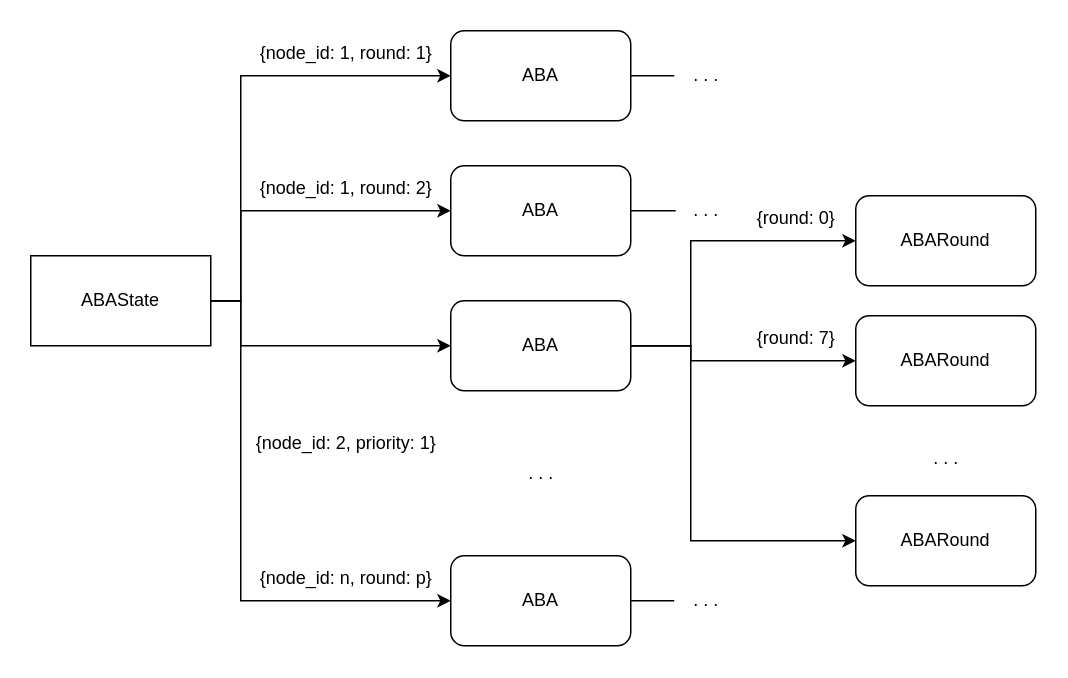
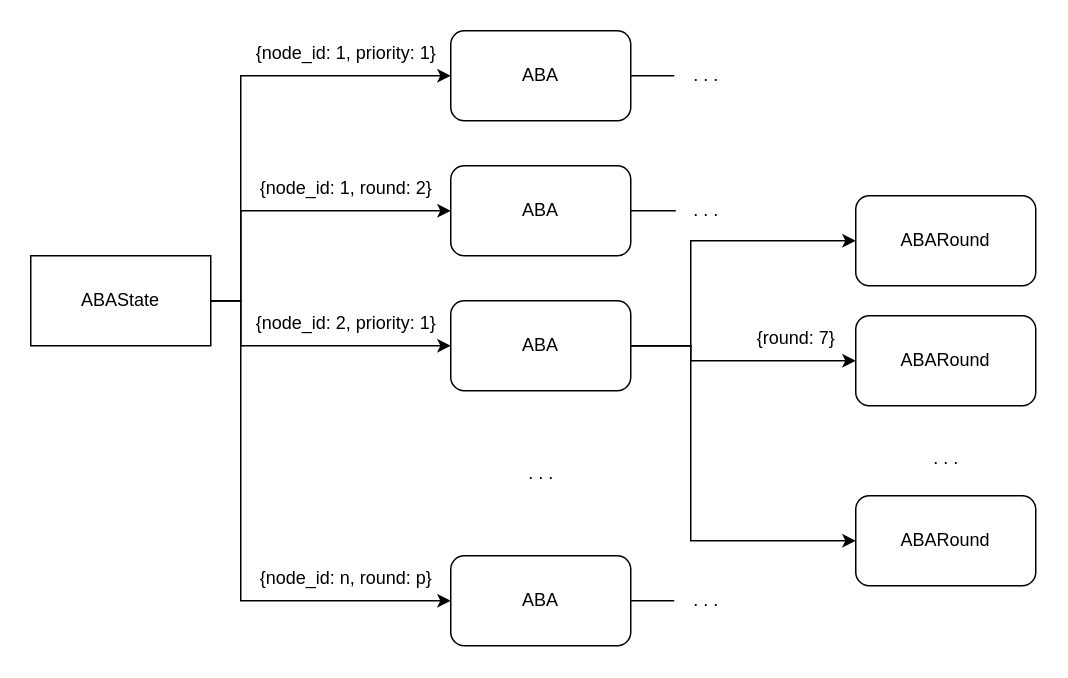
node "{node_id: 1, round: 1}": label "{node_id: 1, round: 1}" -> "{node_id: 1, priority: 1}"
node "{round: 0}": removed
node "{node_id: 2, priority: 1}": moved (346, 443) -> (346, 323)
